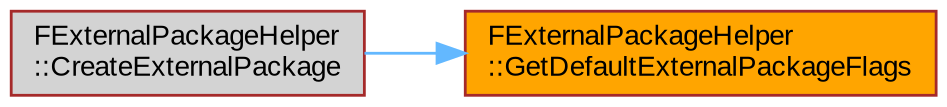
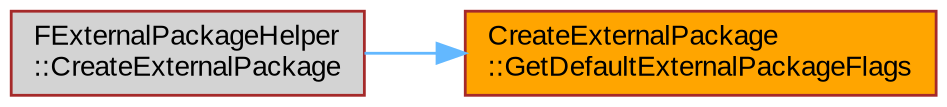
node "FExternalPackageHelper ::GetDefaultExternalPackageFlags": label "FExternalPackageHelper ::GetDefaultExternalPackageFlags" -> "CreateExternalPackage ::GetDefaultExternalPackageFlags"
